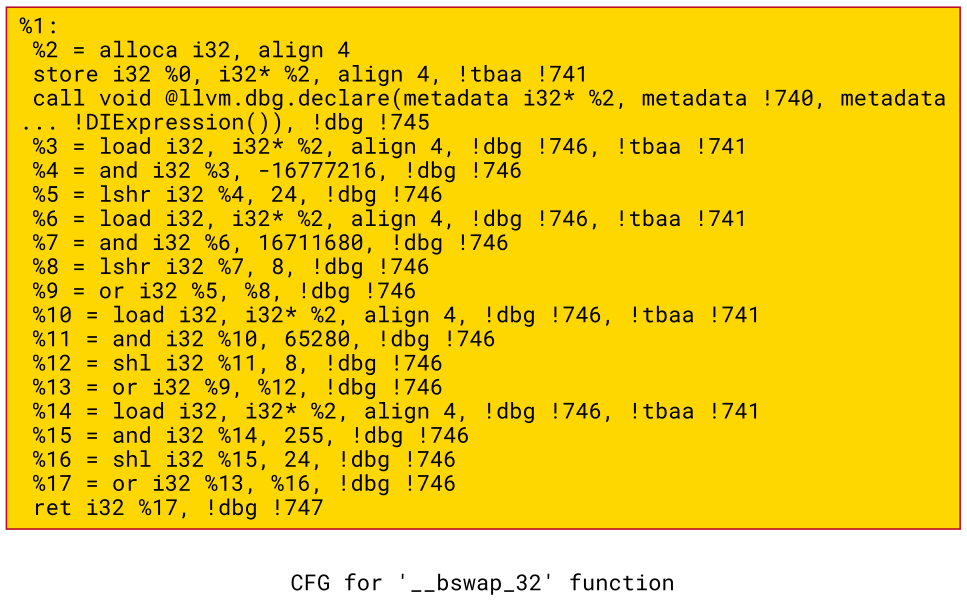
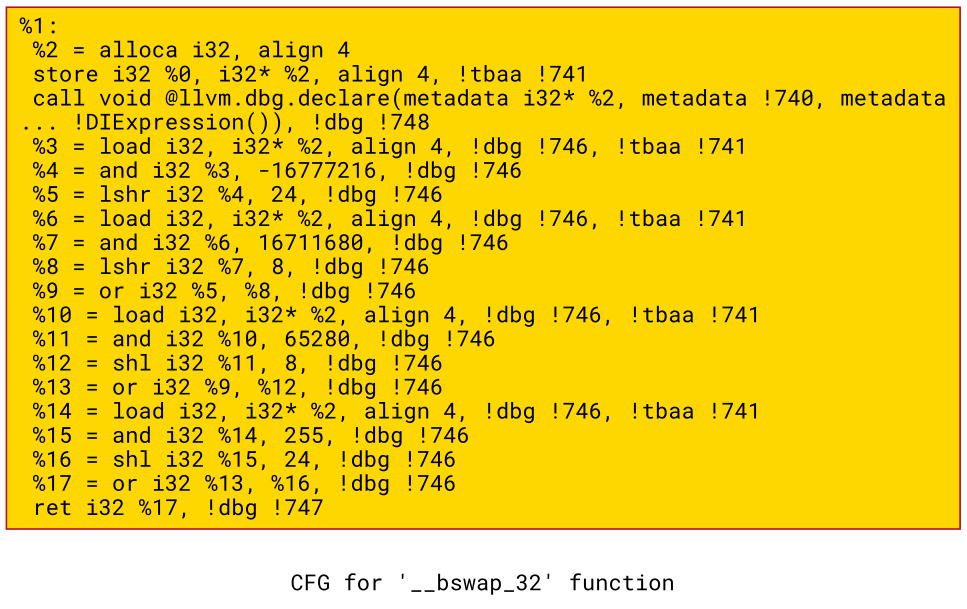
node "%1:": text "... !DIExpression()), !dbg !745" -> "... !DIExpression()), !dbg !748"
